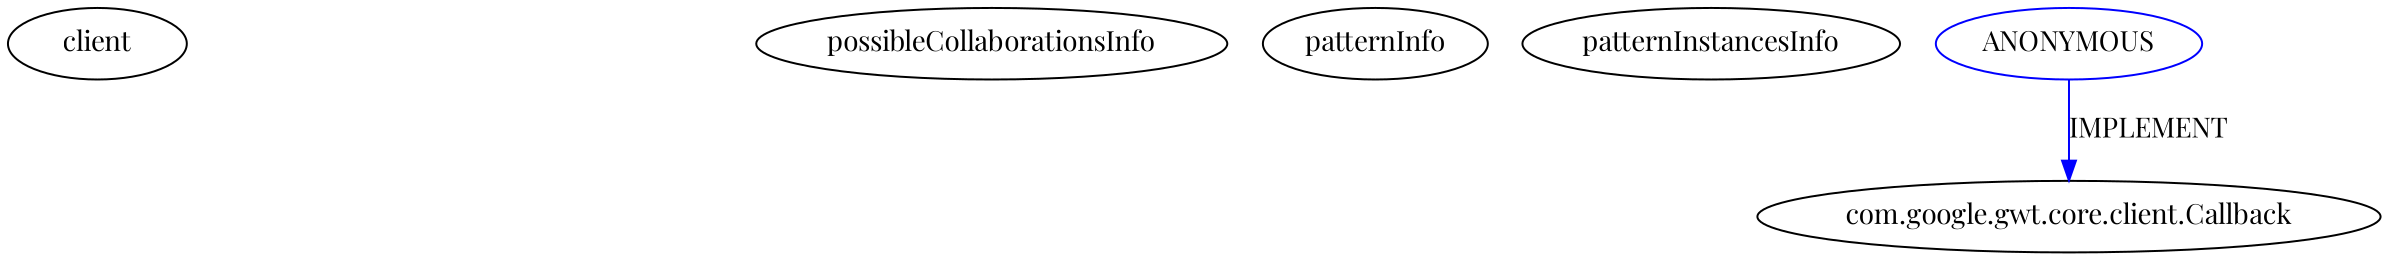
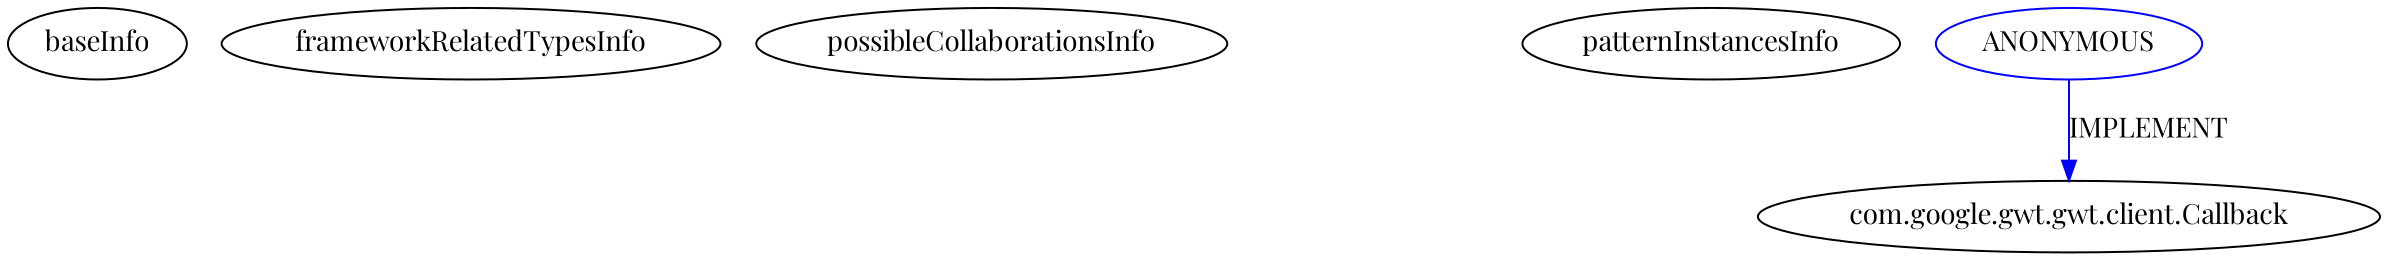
node "client": label "client" -> "baseInfo"
node "frameworkRelatedTypesInfo": added
node "patternInfo": removed
node "com.google.gwt.core.client.Callback": label "com.google.gwt.core.client.Callback" -> "com.google.gwt.gwt.client.Callback"
